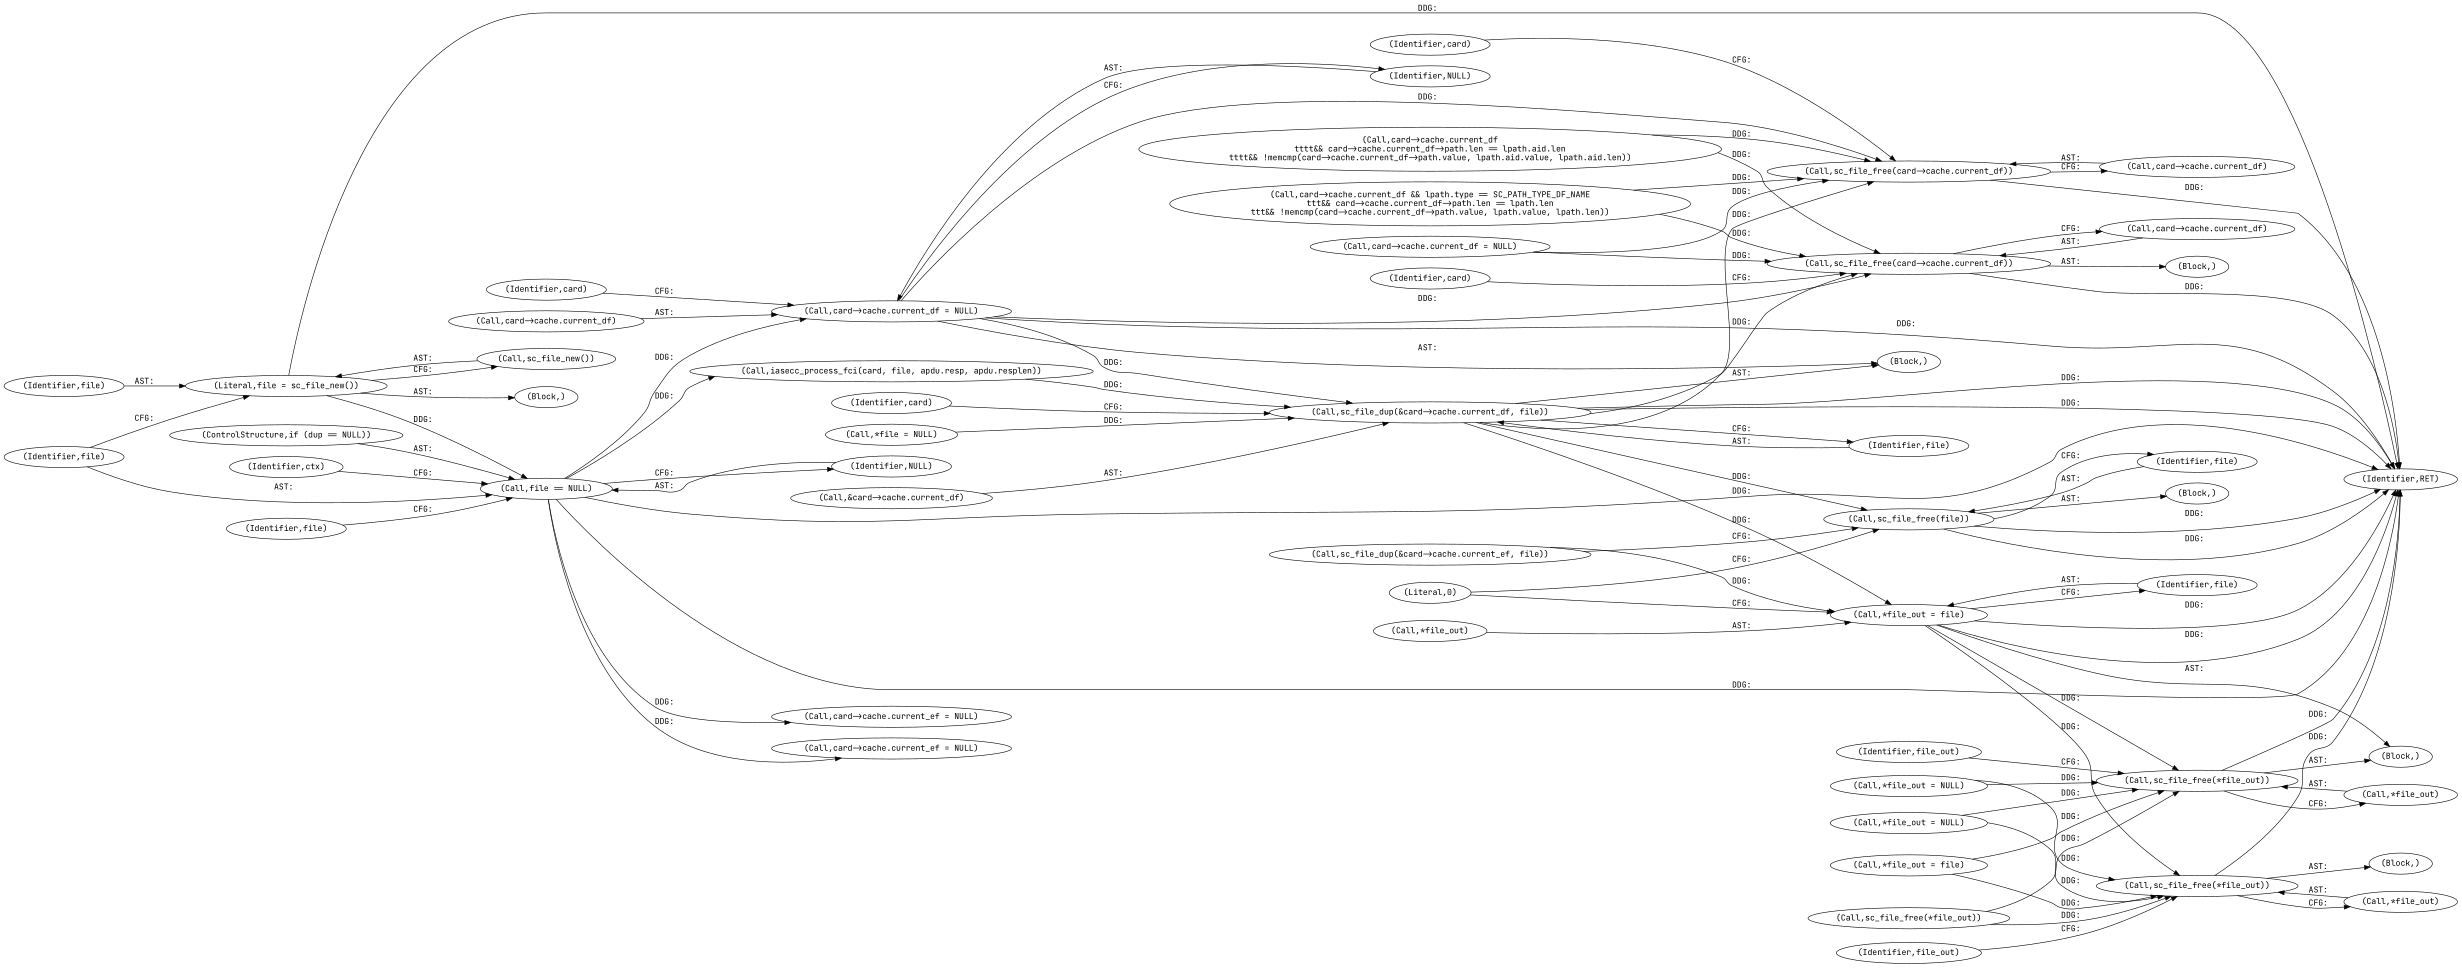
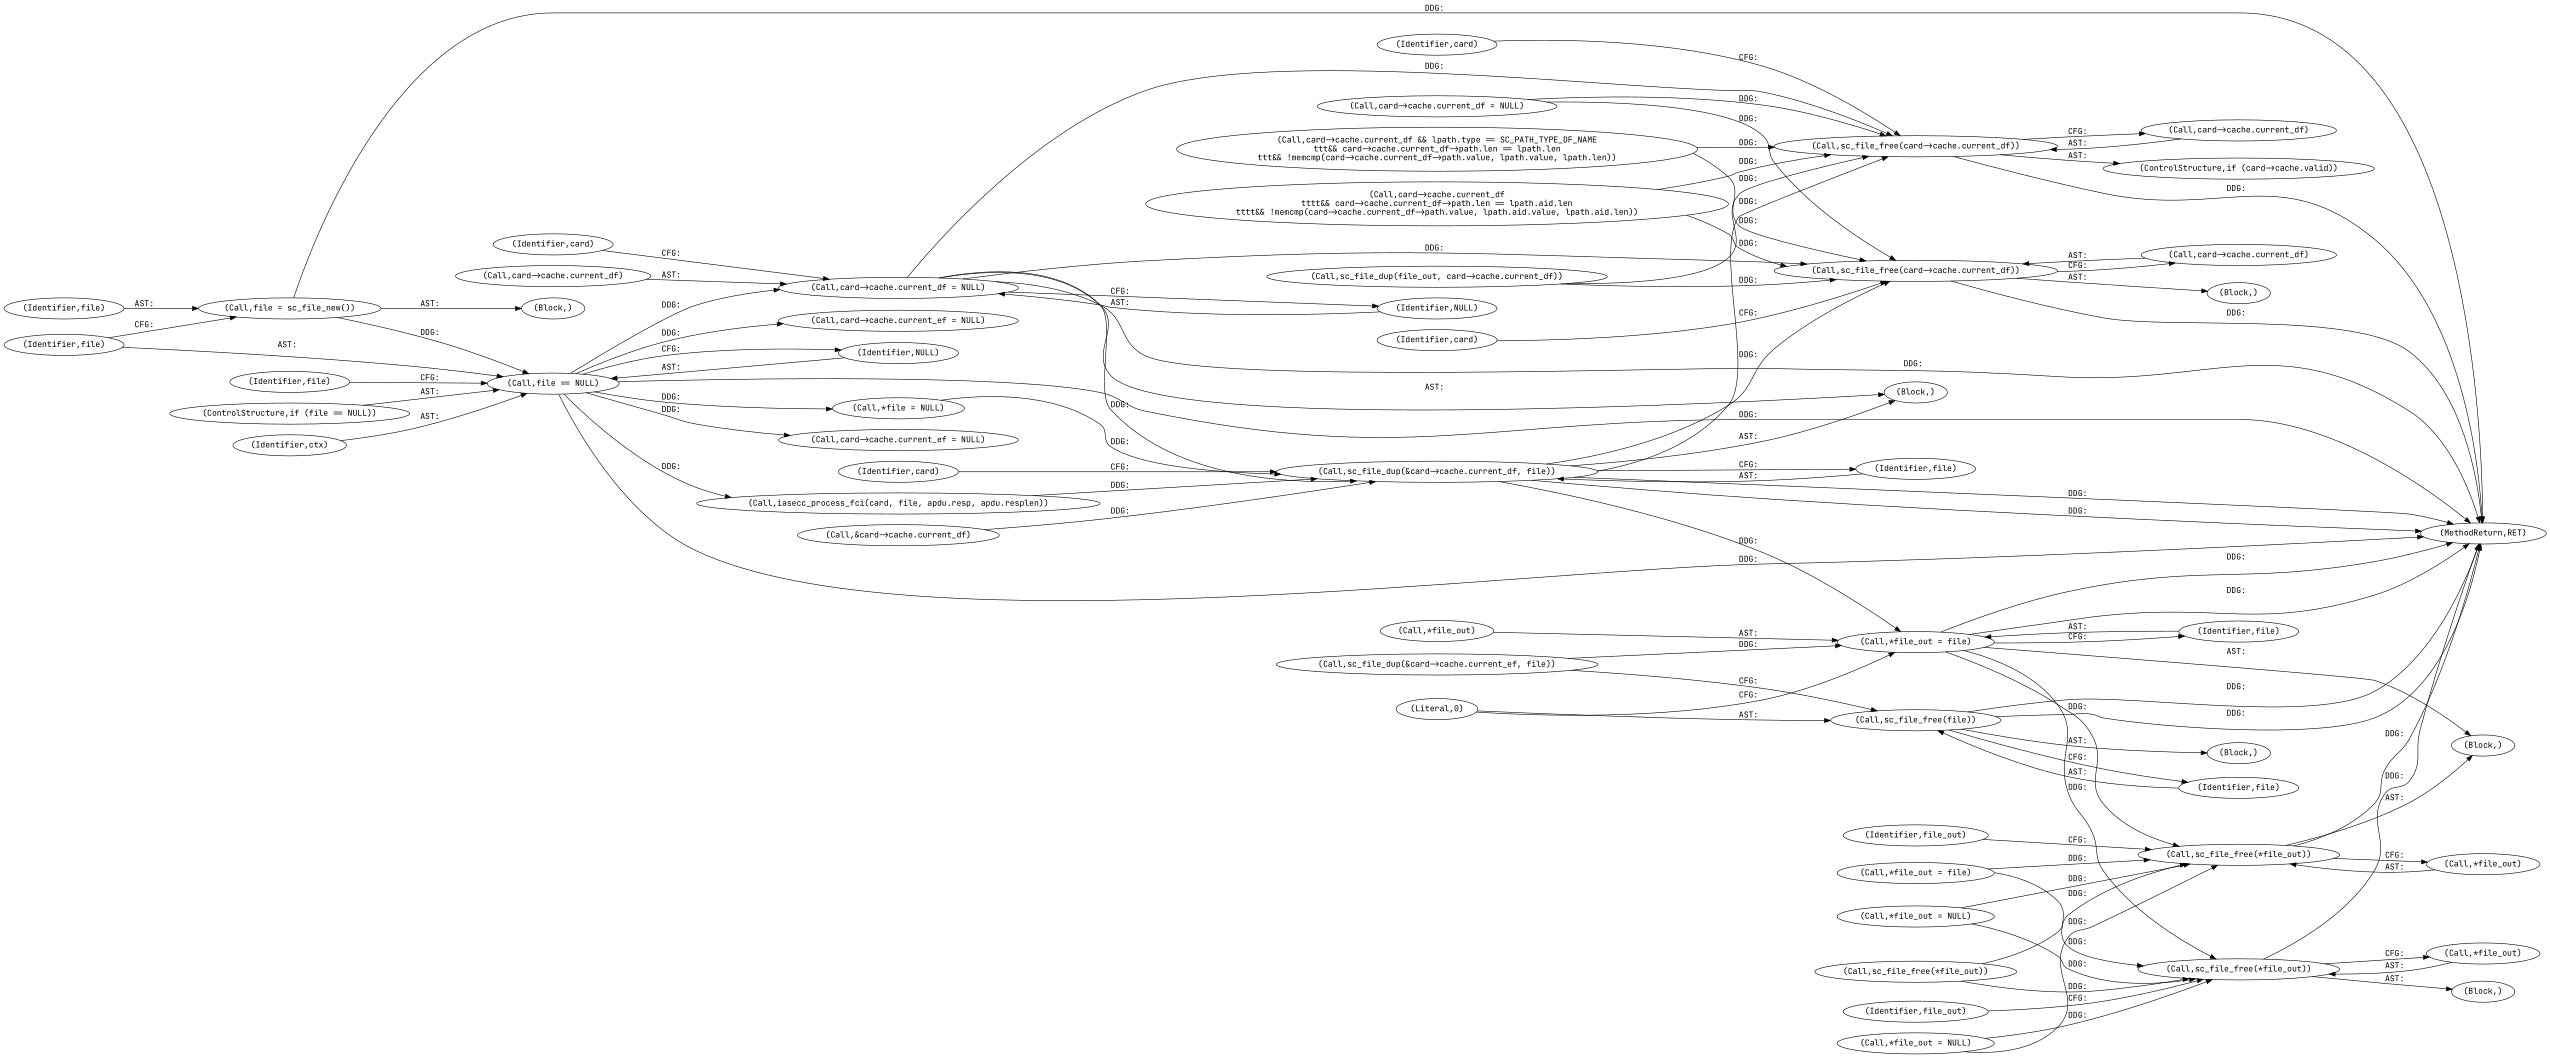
node "(ControlStructure,if (card->cache.valid))": added
node "(Call,sc_file_dup(file_out, card->cache.current_df))": added
node "(Call,sc_file_new())": removed
node "(Literal,file = sc_file_new())": label "(Literal,file = sc_file_new())" -> "(Call,file = sc_file_new())"
edge "(Call,file == NULL)" -> "(Call,*file = NULL)": added, label "DDG:"
node "(ControlStructure,if (dup == NULL))": label "(ControlStructure,if (dup == NULL))" -> "(ControlStructure,if (file == NULL))"
edge "(Call,sc_file_dup(&card->cache.current_df, file))" -> "(Call,sc_file_free(file))": removed, label "DDG:"
edge "(Identifier,ctx)" -> "(Call,file == NULL)": label "CFG: " -> "AST: "
edge "(Call,&card->cache.current_df)" -> "(Call,sc_file_dup(&card->cache.current_df, file))": label "AST: " -> "DDG: "
node "(Identifier,RET)": label "(Identifier,RET)" -> "(MethodReturn,RET)"
edge "(Literal,0)" -> "(Call,sc_file_free(file))": label "CFG: " -> "AST: "
